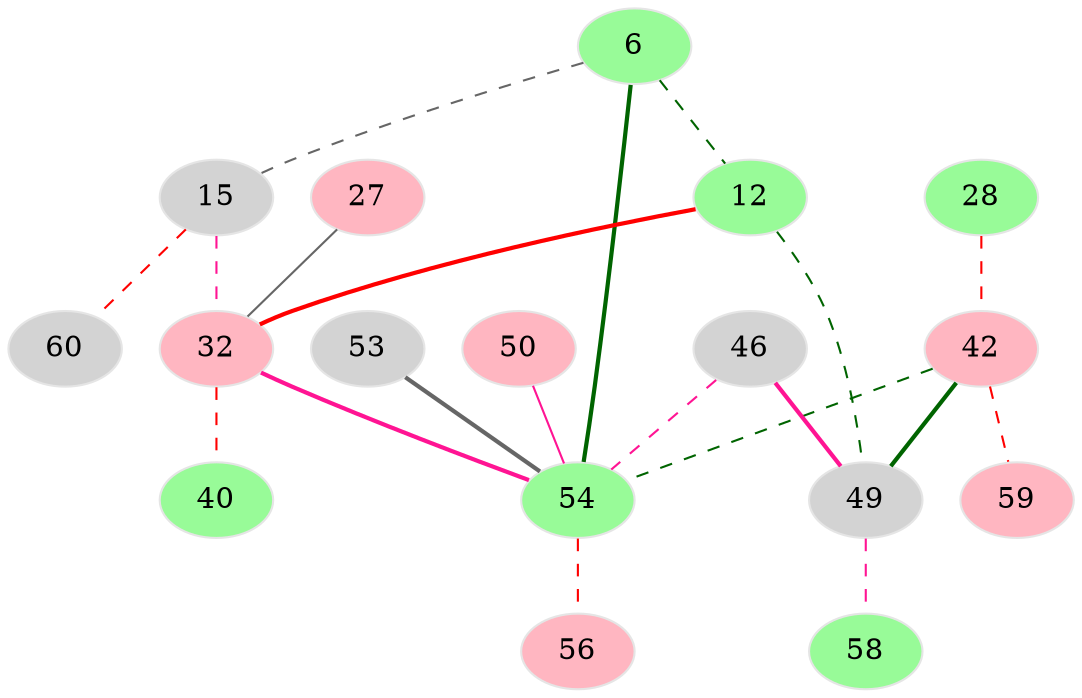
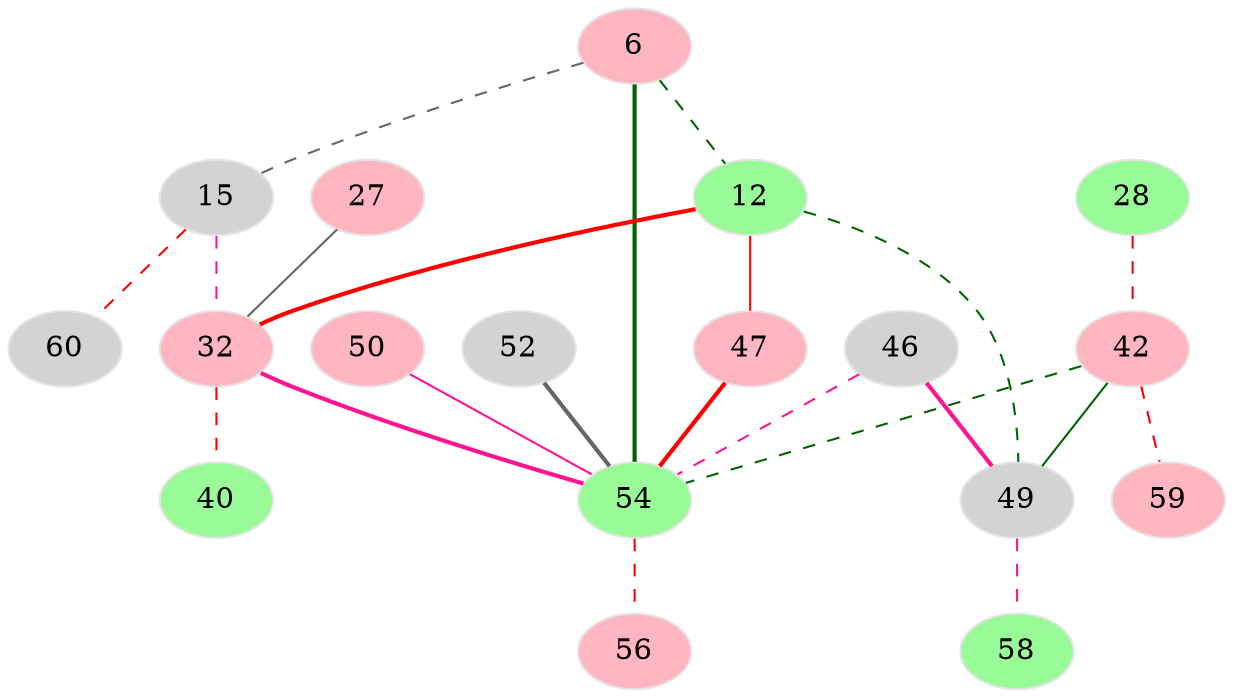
node "6": fillcolor palegreen -> lightpink
node "53": label "53" -> "52"
node "47": added
edge "42" -- "49": style bold -> solid
